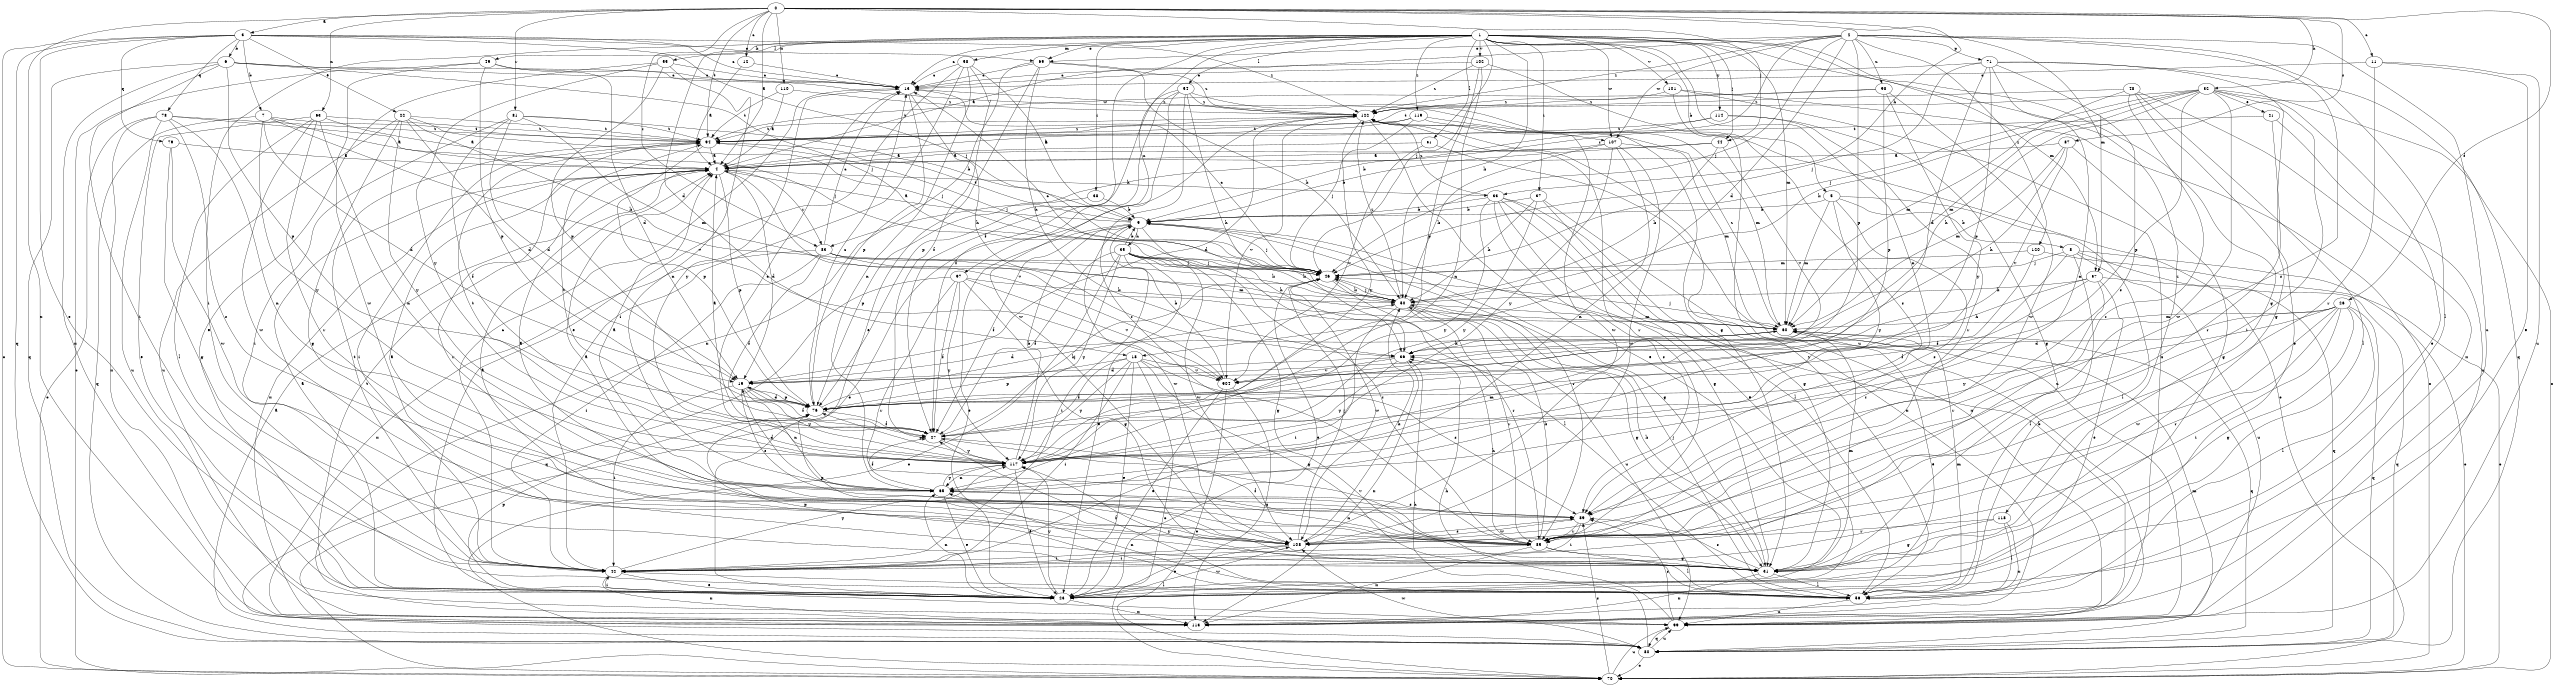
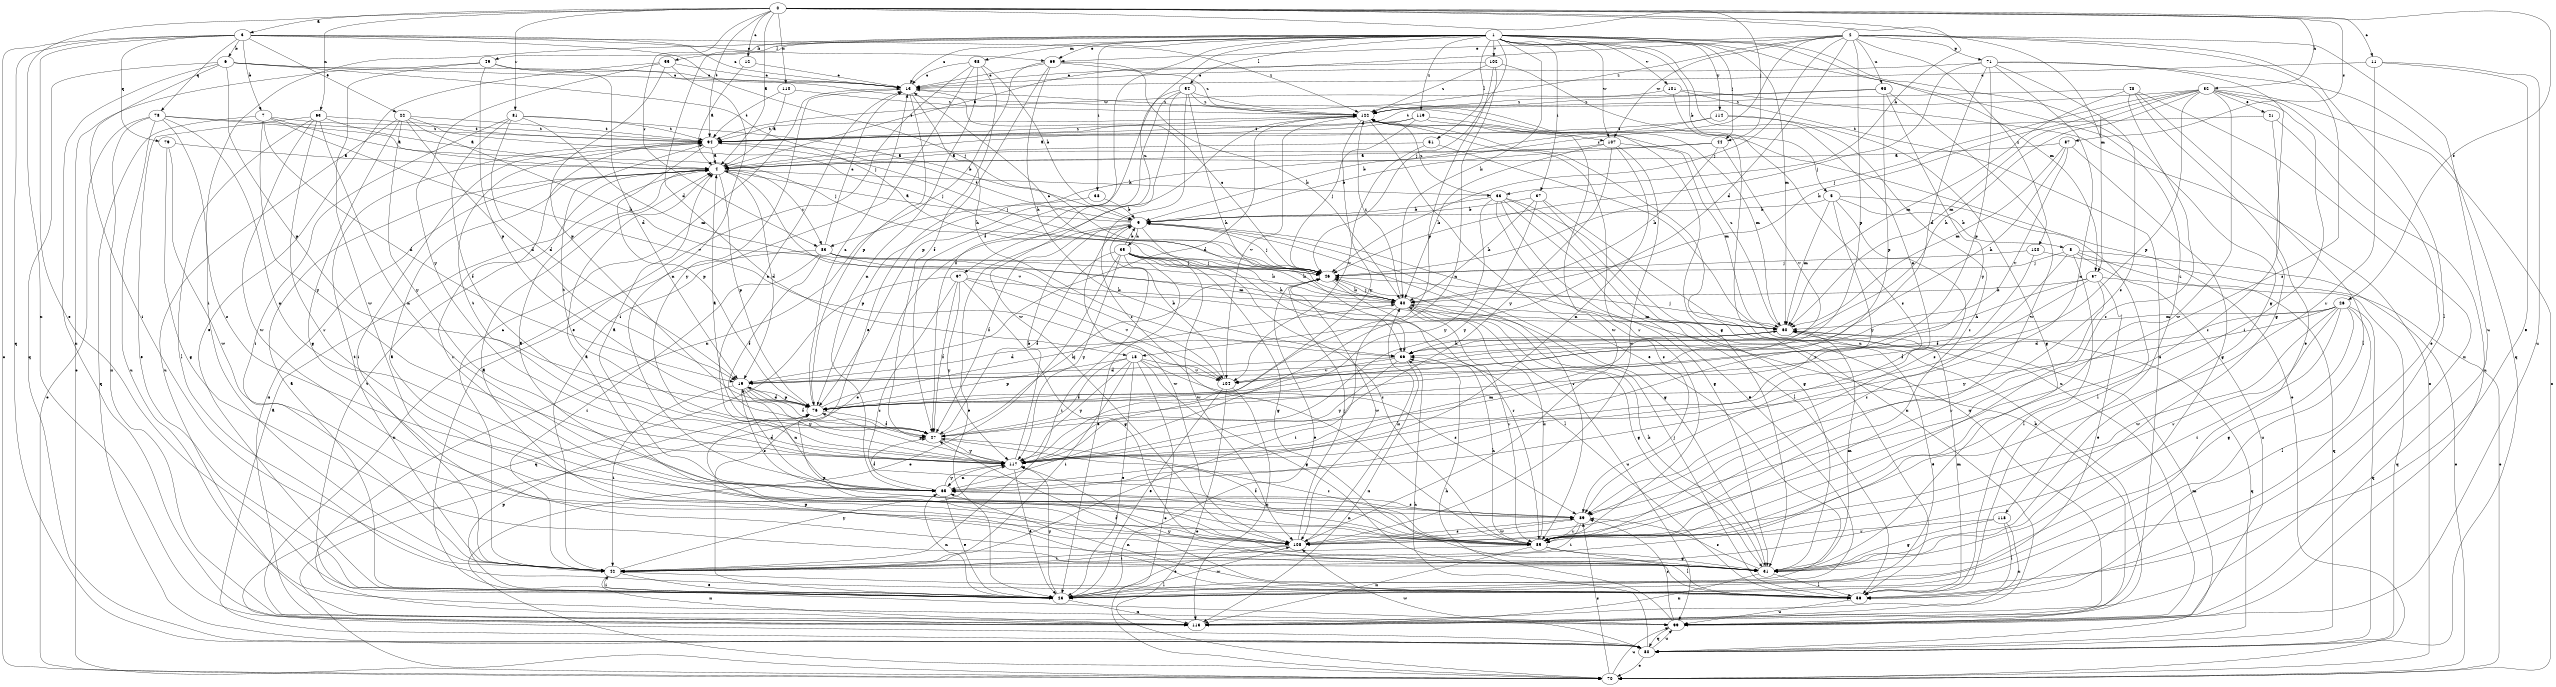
edge "120" -> "46": label "m" -> "j"
node "904": label "904" -> "104"
edge "27" -> "85": label "v" -> "r"
